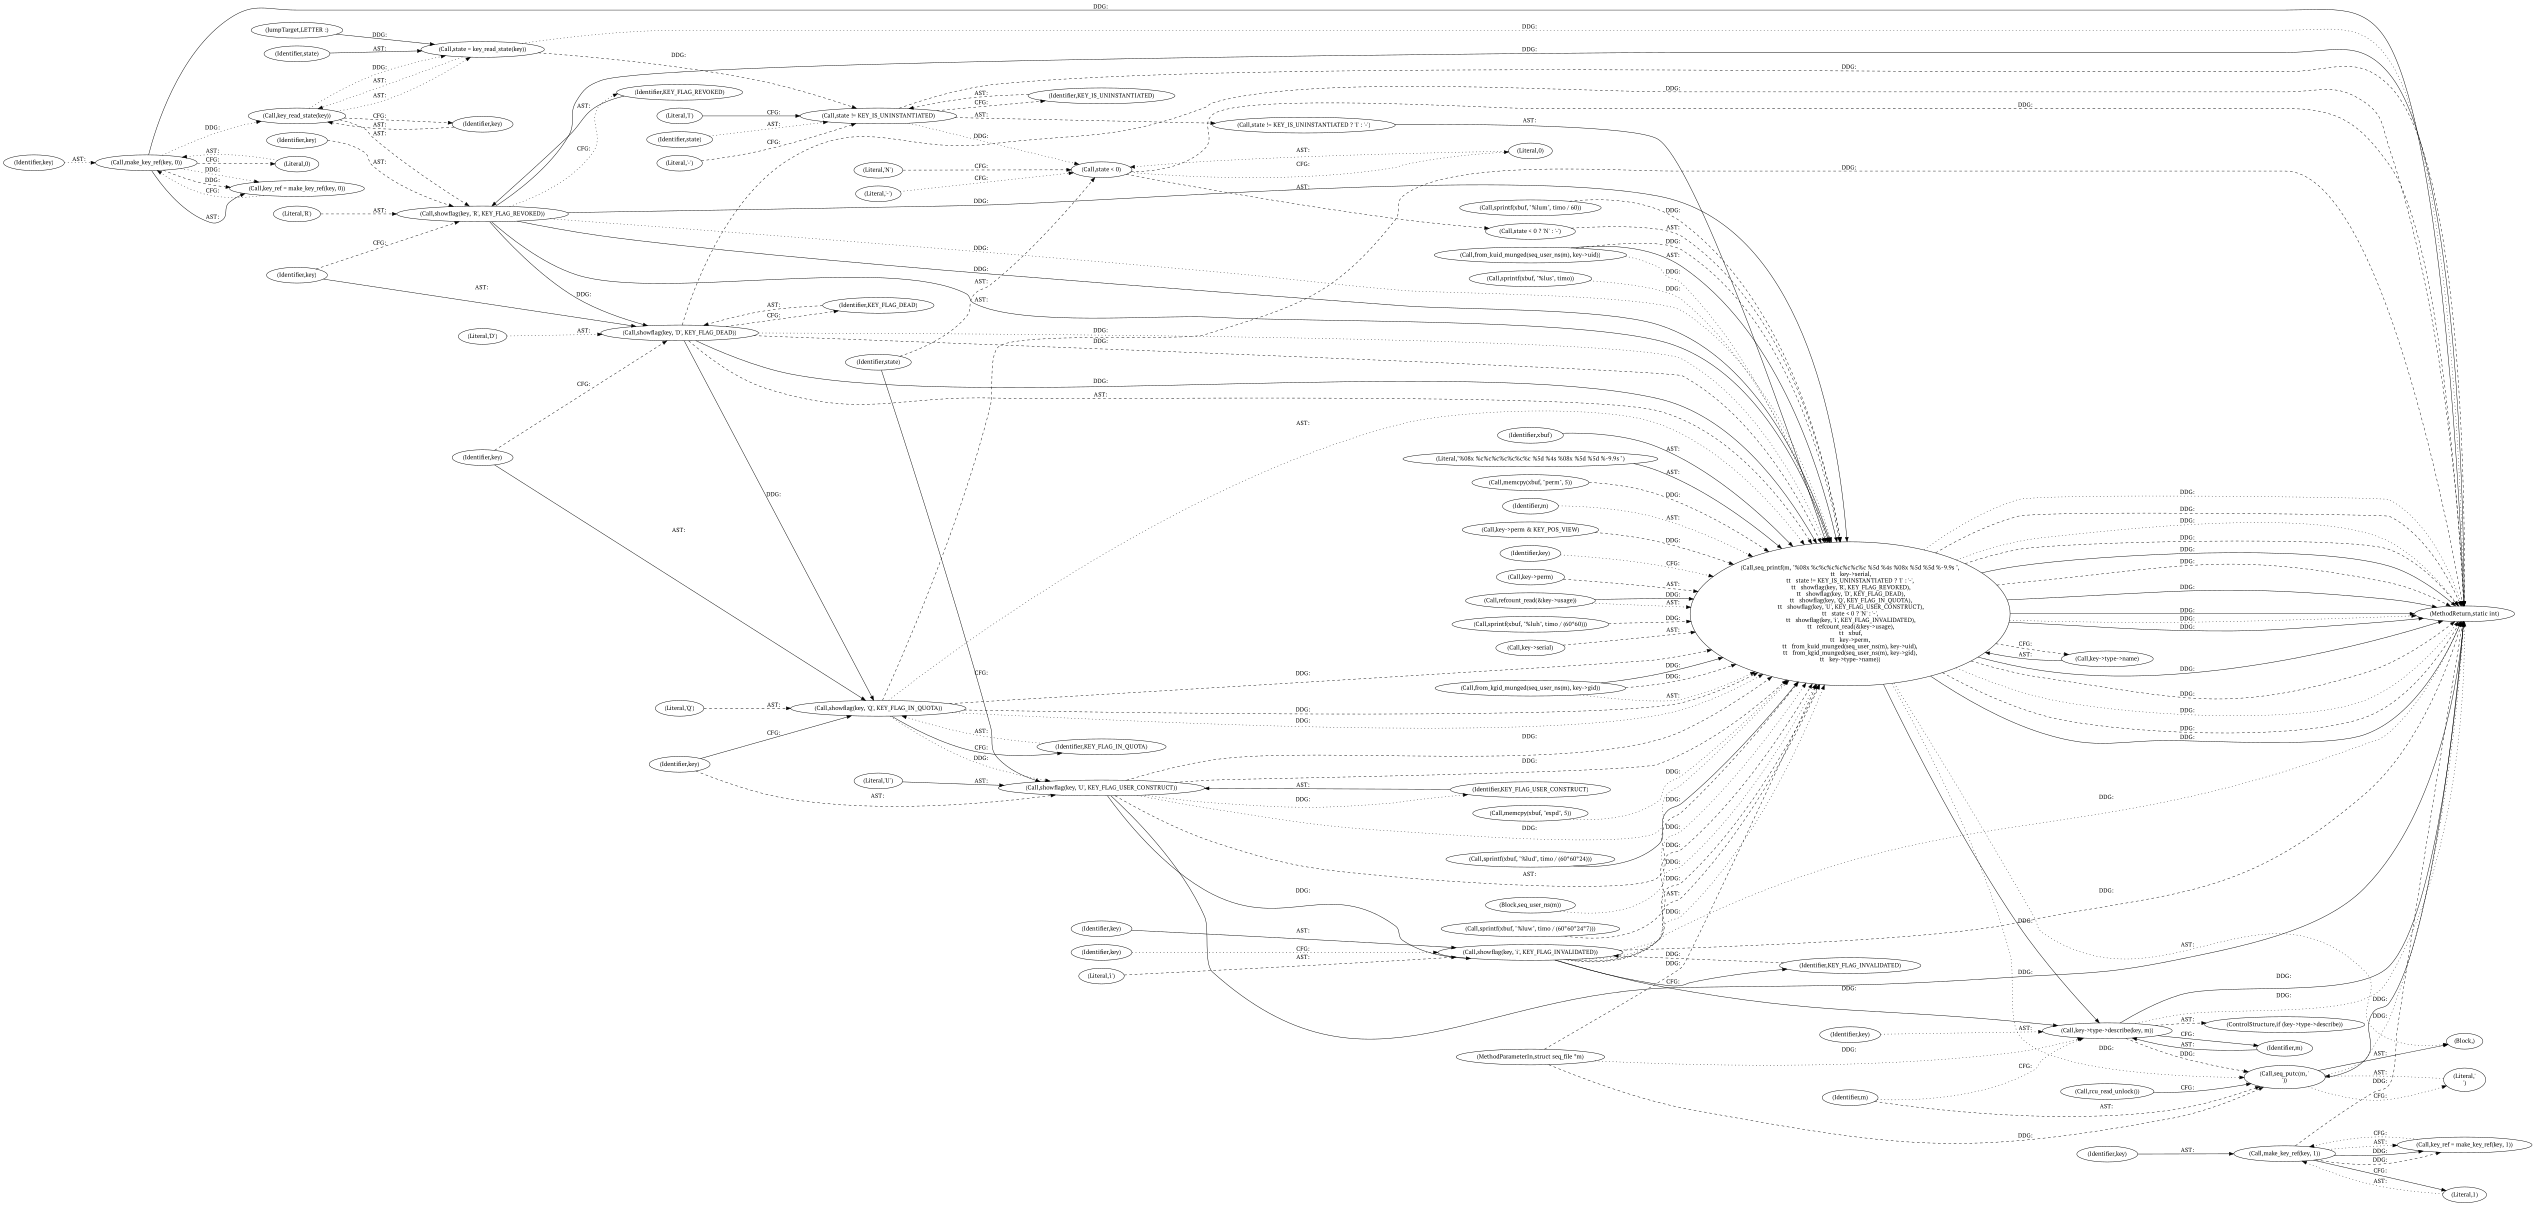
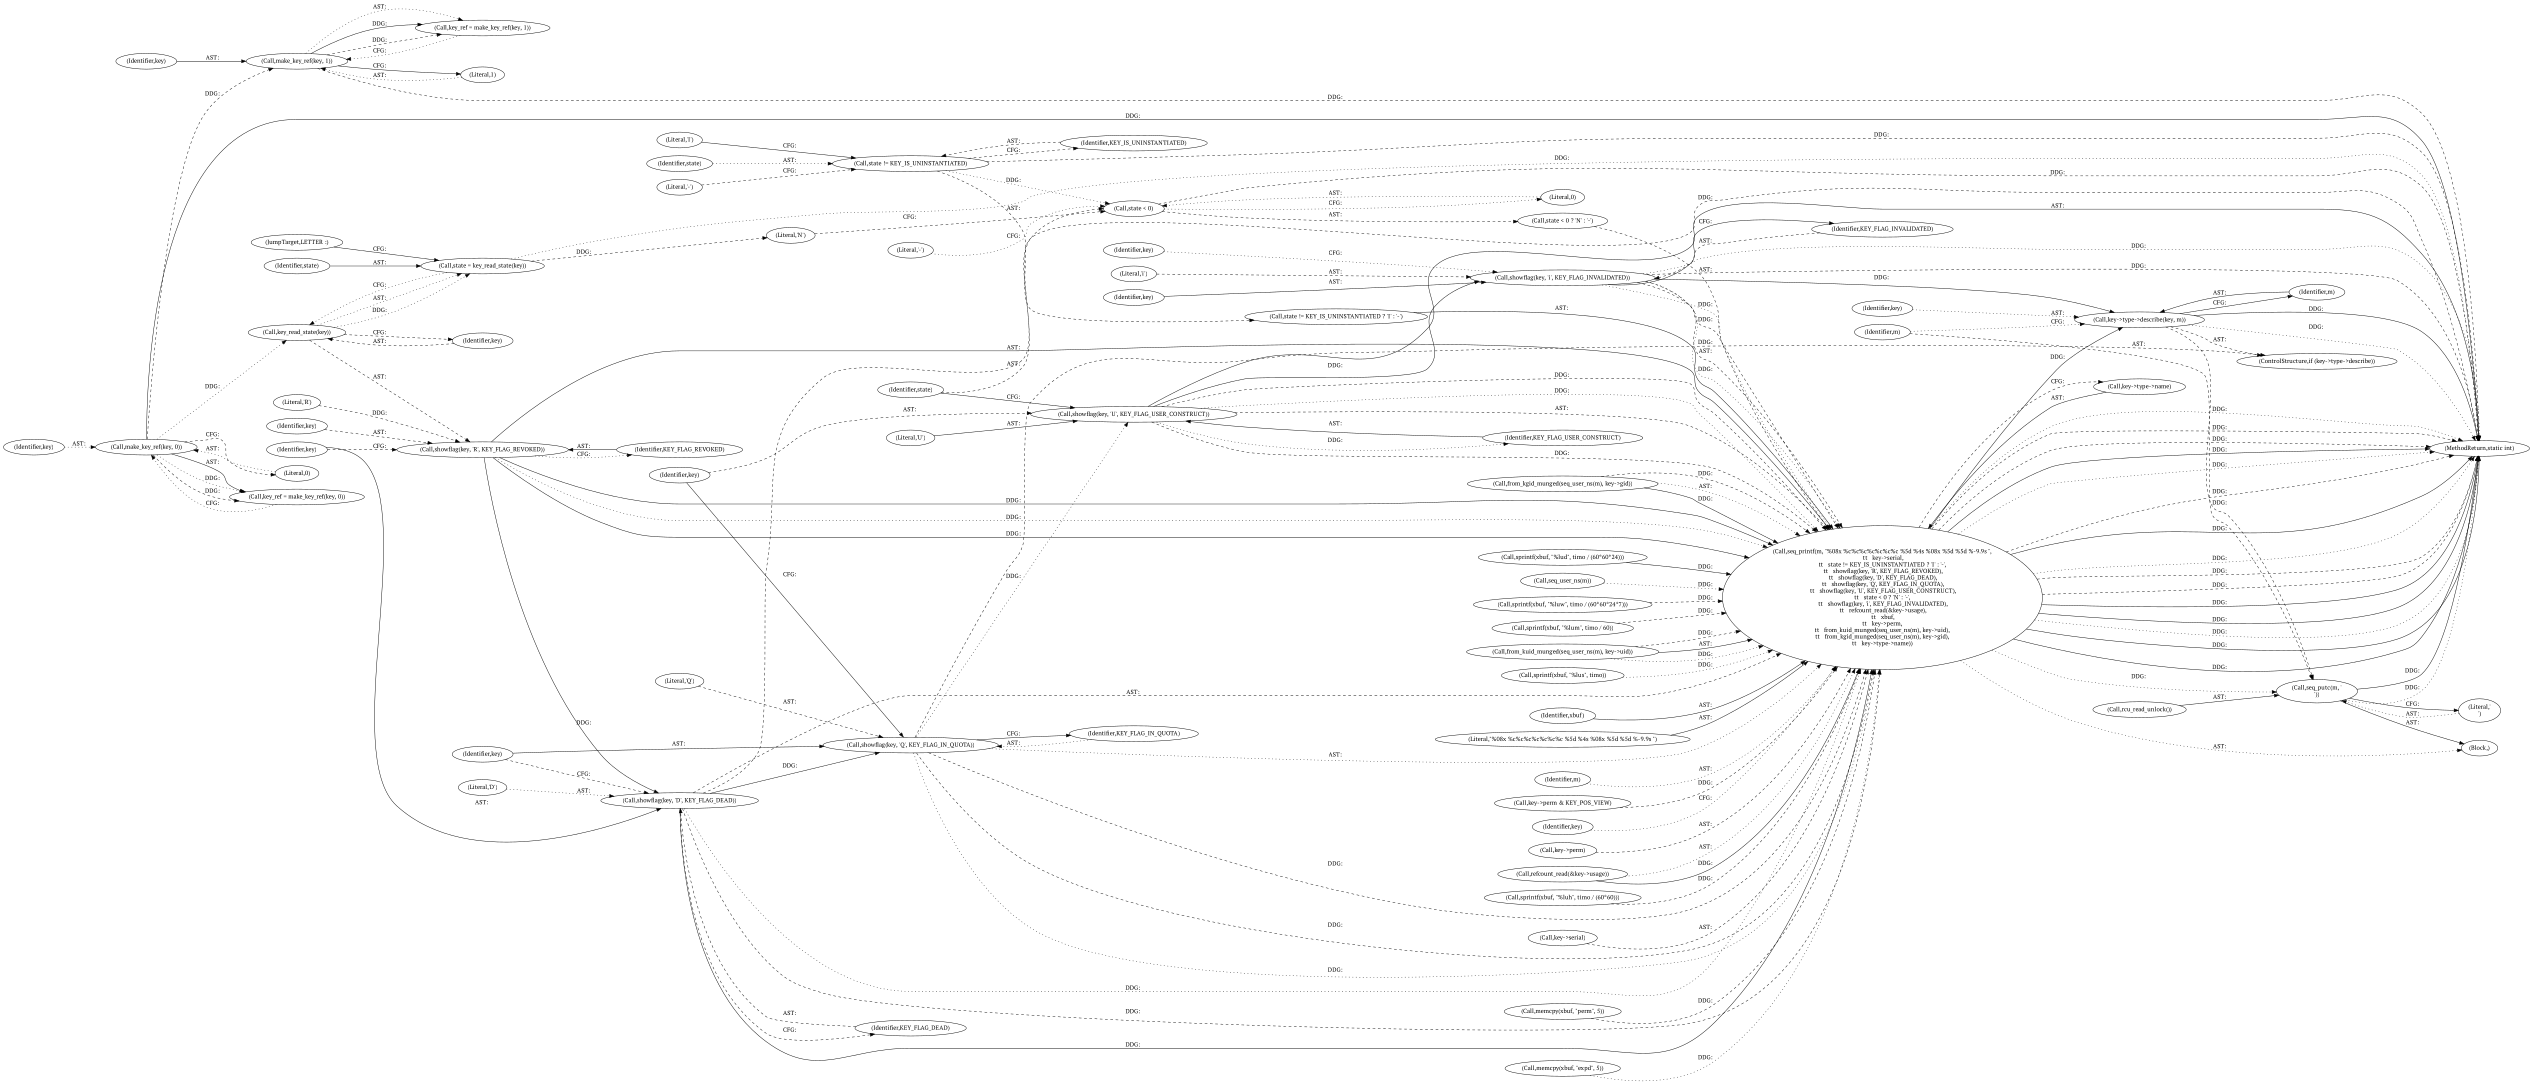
edge "(JumpTarget,LETTER :)" -> "(Call,state = key_read_state(key))": label "DDG: " -> "CFG: "
edge "(Call,showflag(key, 'R', KEY_FLAG_REVOKED))" -> "(MethodReturn,static int)": removed, label "DDG:"
edge "(Call,state = key_read_state(key))" -> "(Call,state != KEY_IS_UNINSTANTIATED)": now "(Call,state = key_read_state(key))" -> "(Literal,'N')"
edge "(Call,state = key_read_state(key))" -> "(Call,key_read_state(key))": label "AST: " -> "CFG: "
edge "(Call,showflag(key, 'Q', KEY_FLAG_IN_QUOTA))" -> "(MethodReturn,static int)": now "(Call,showflag(key, 'Q', KEY_FLAG_IN_QUOTA))" -> "(ControlStructure,if (key->type->describe))"
edge "(Literal,'R')" -> "(Call,showflag(key, 'R', KEY_FLAG_REVOKED))": label "AST: " -> "DDG: "
edge "(Call,make_key_ref(key, 0))" -> "(Call,make_key_ref(key, 1))": added, label "DDG:"
node "(Block,seq_user_ns(m))": label "(Block,seq_user_ns(m))" -> "(Call,seq_user_ns(m))"
edge "(Identifier,KEY_FLAG_INVALIDATED)" -> "(Call,showflag(key, 'i', KEY_FLAG_INVALIDATED))": label "DDG: " -> "AST: "
edge "(Call,showflag(key, 'U', KEY_FLAG_USER_CONSTRUCT))" -> "(MethodReturn,static int)": label "DDG: " -> "AST: "
node "(MethodParameterIn,struct seq_file *m)": removed
edge "(Call,rcu_read_unlock())" -> "(Call,seq_putc(m, ' '))": label "CFG: " -> "AST: "
edge "(Call,seq_putc(m, ' '))" -> "(Literal,' ')": style dotted -> solid
